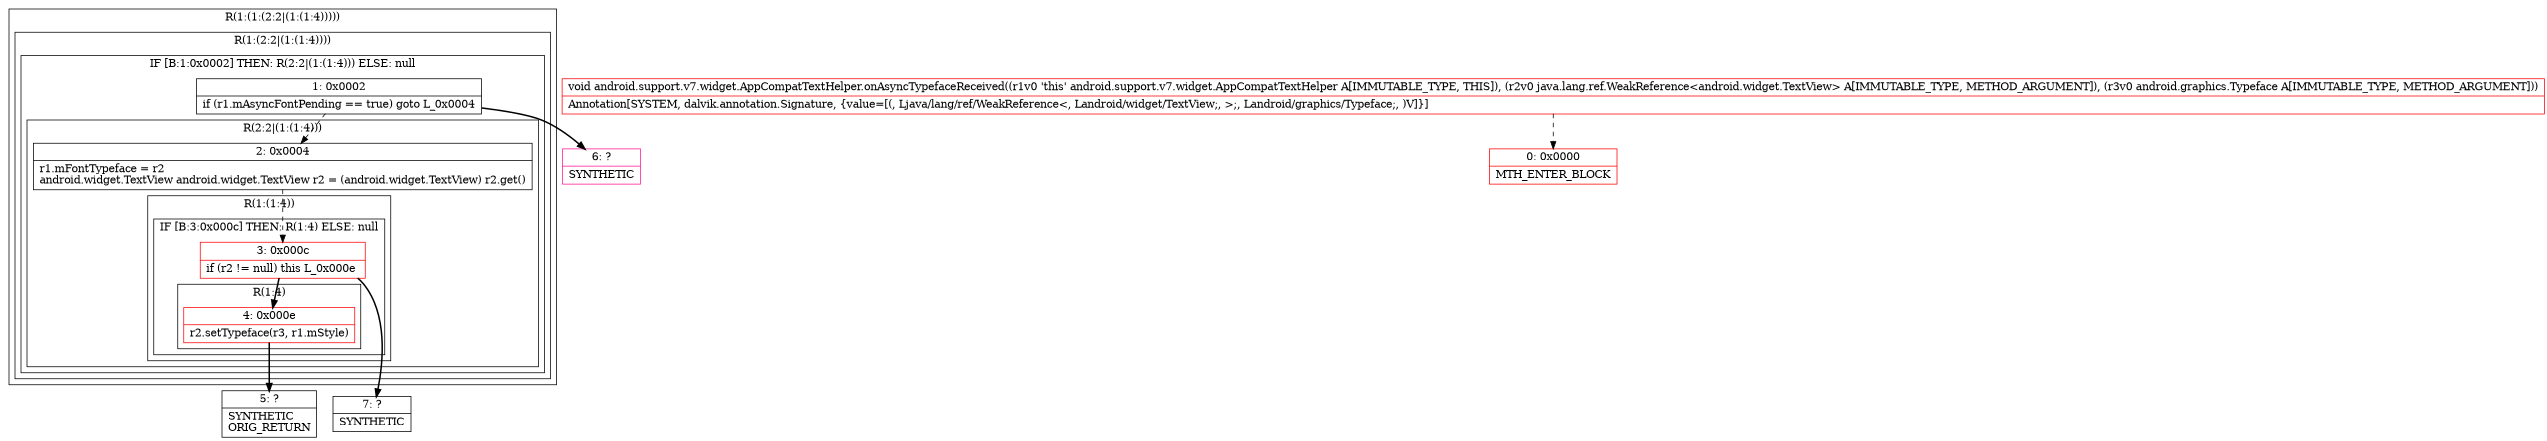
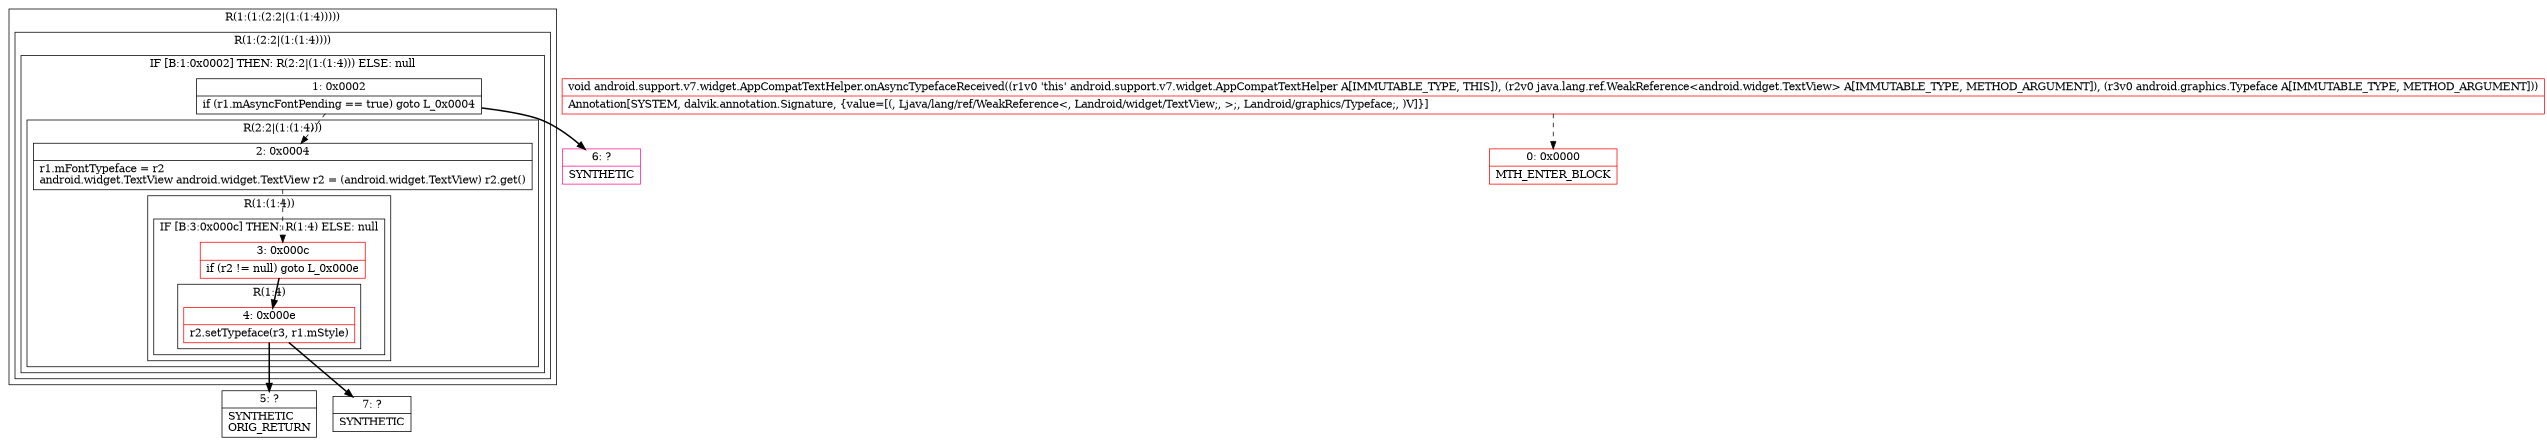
node "3: 0x000c": text "if (r2 != null) this L_0x000e" -> "if (r2 != null) goto L_0x000e"
edge "3: 0x000c" -> "7: ?": now "4: 0x000e" -> "7: ?"
